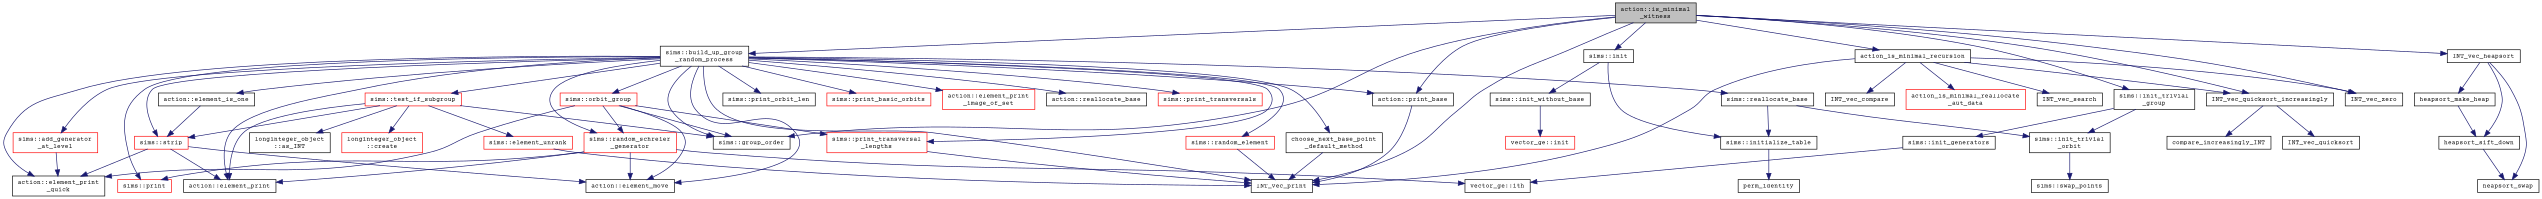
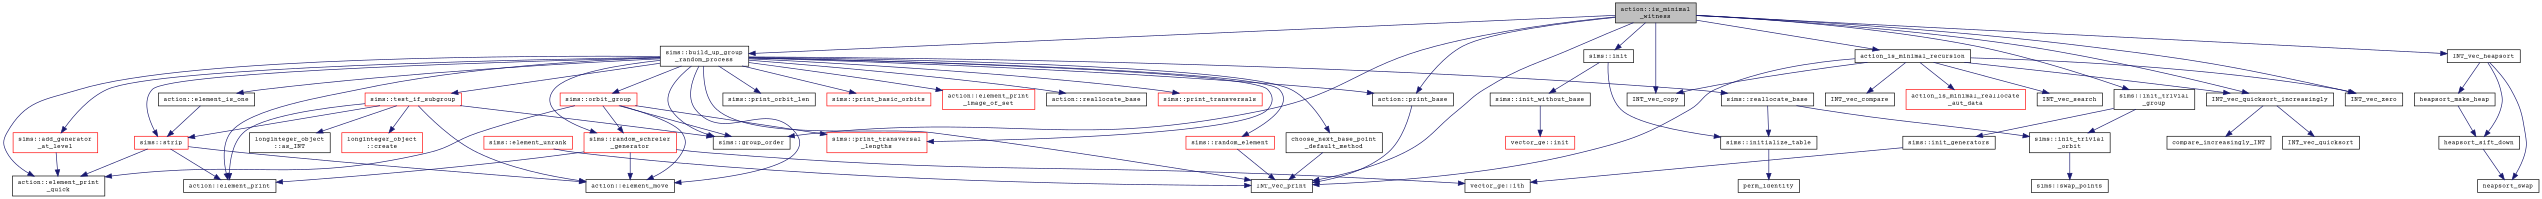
node "INT_vec_copy": added
edge "sims::test_if_subgroup" -> "sims::element_unrank": now "sims::test_if_subgroup" -> "action::element_move"
edge "sims::print_transversal _lengths" -> "INT_vec_print": removed
node "sims::print": removed
